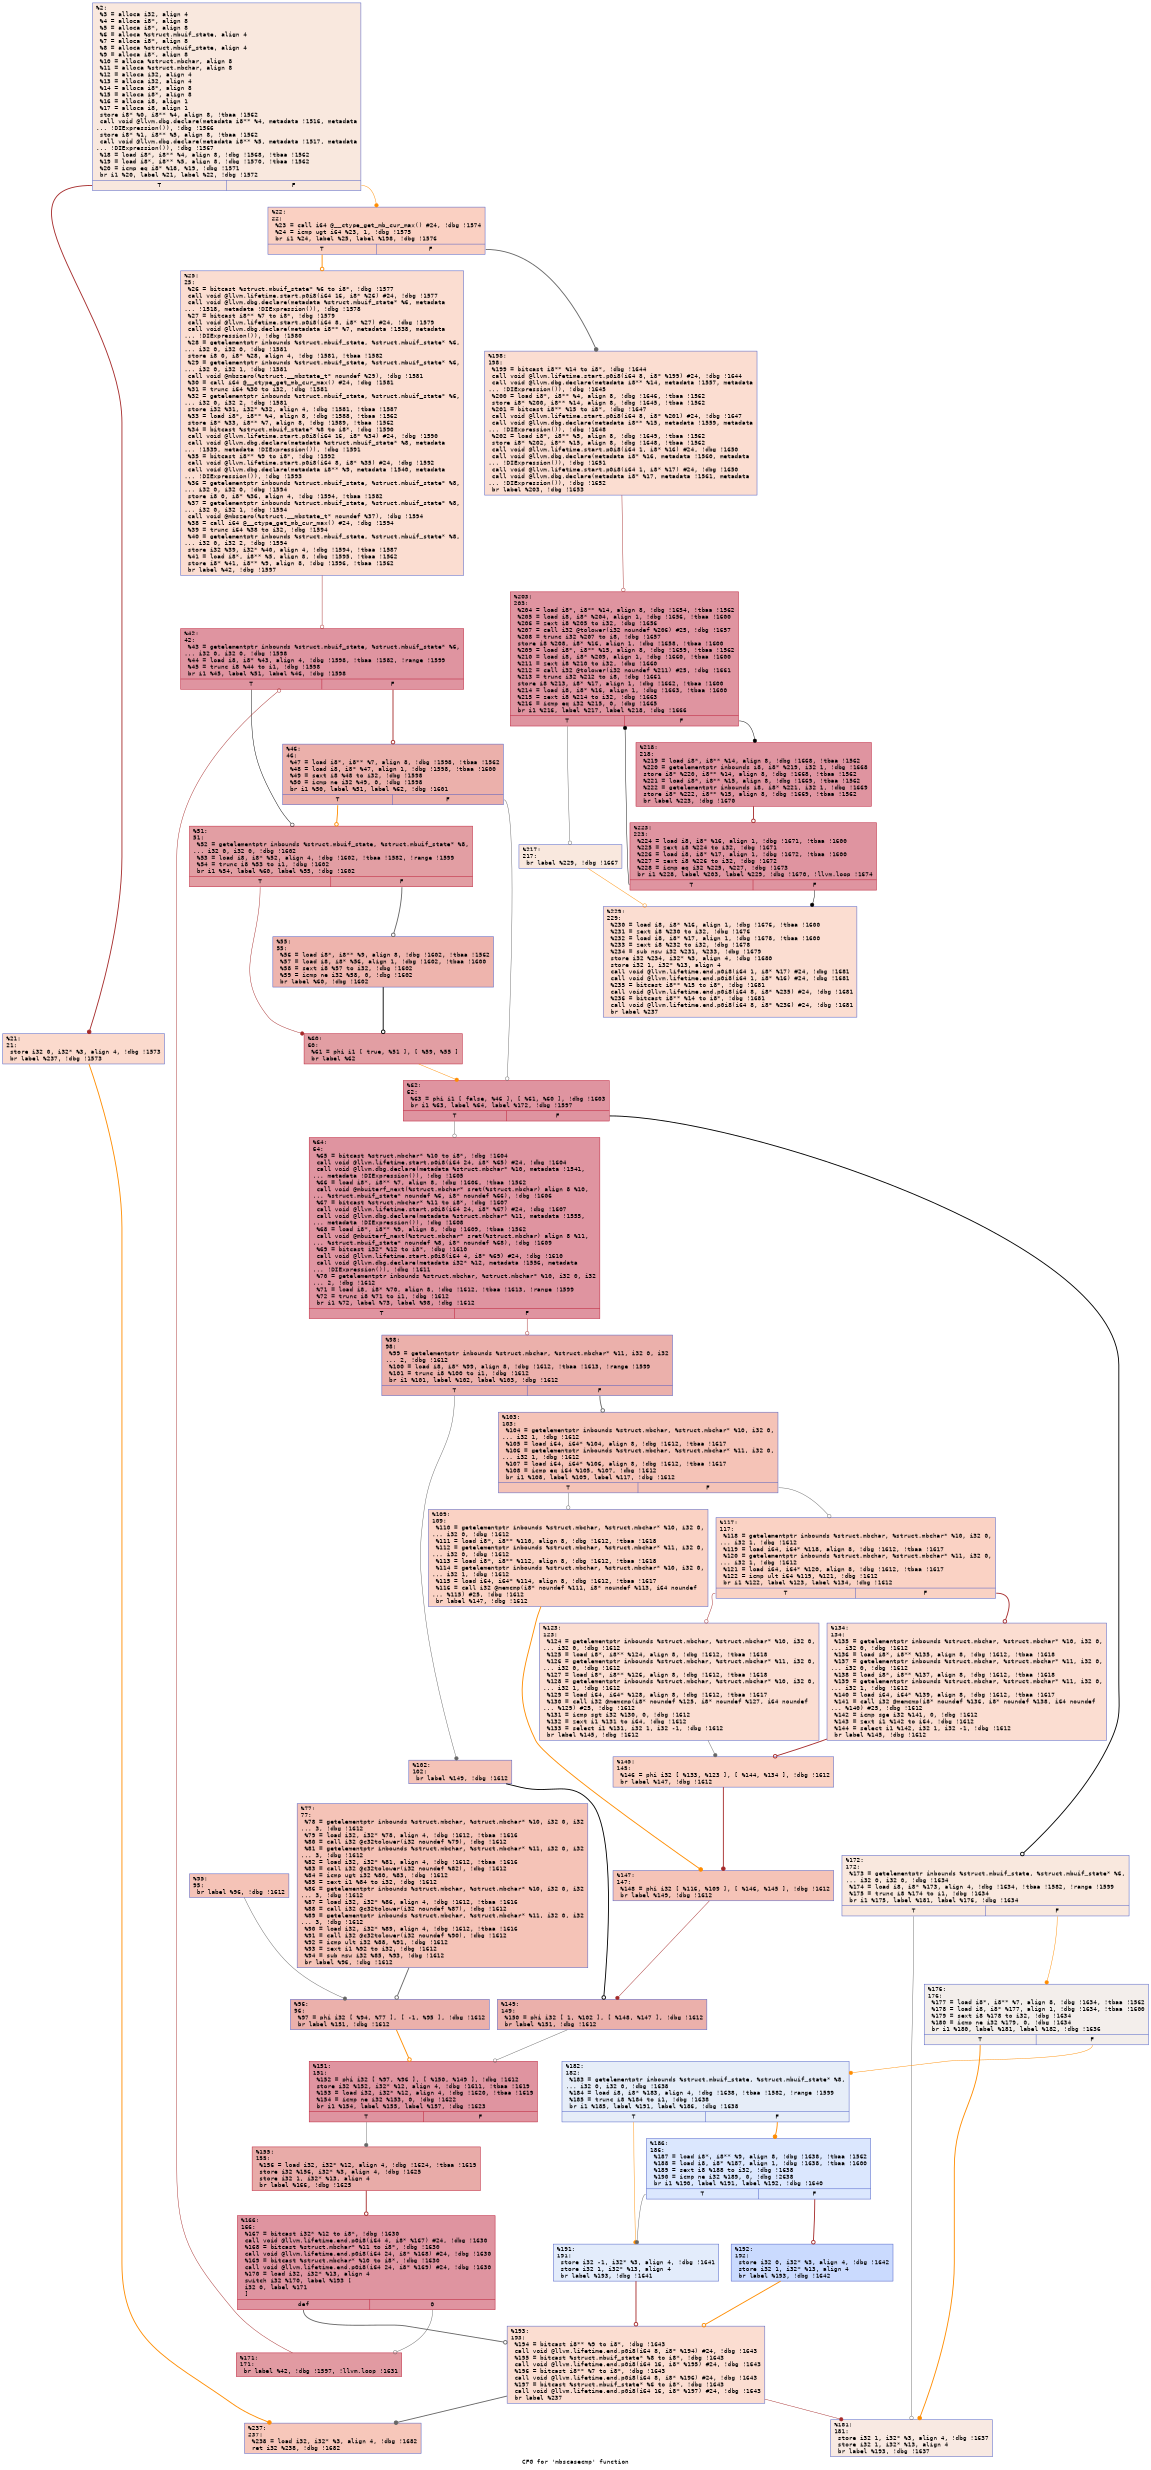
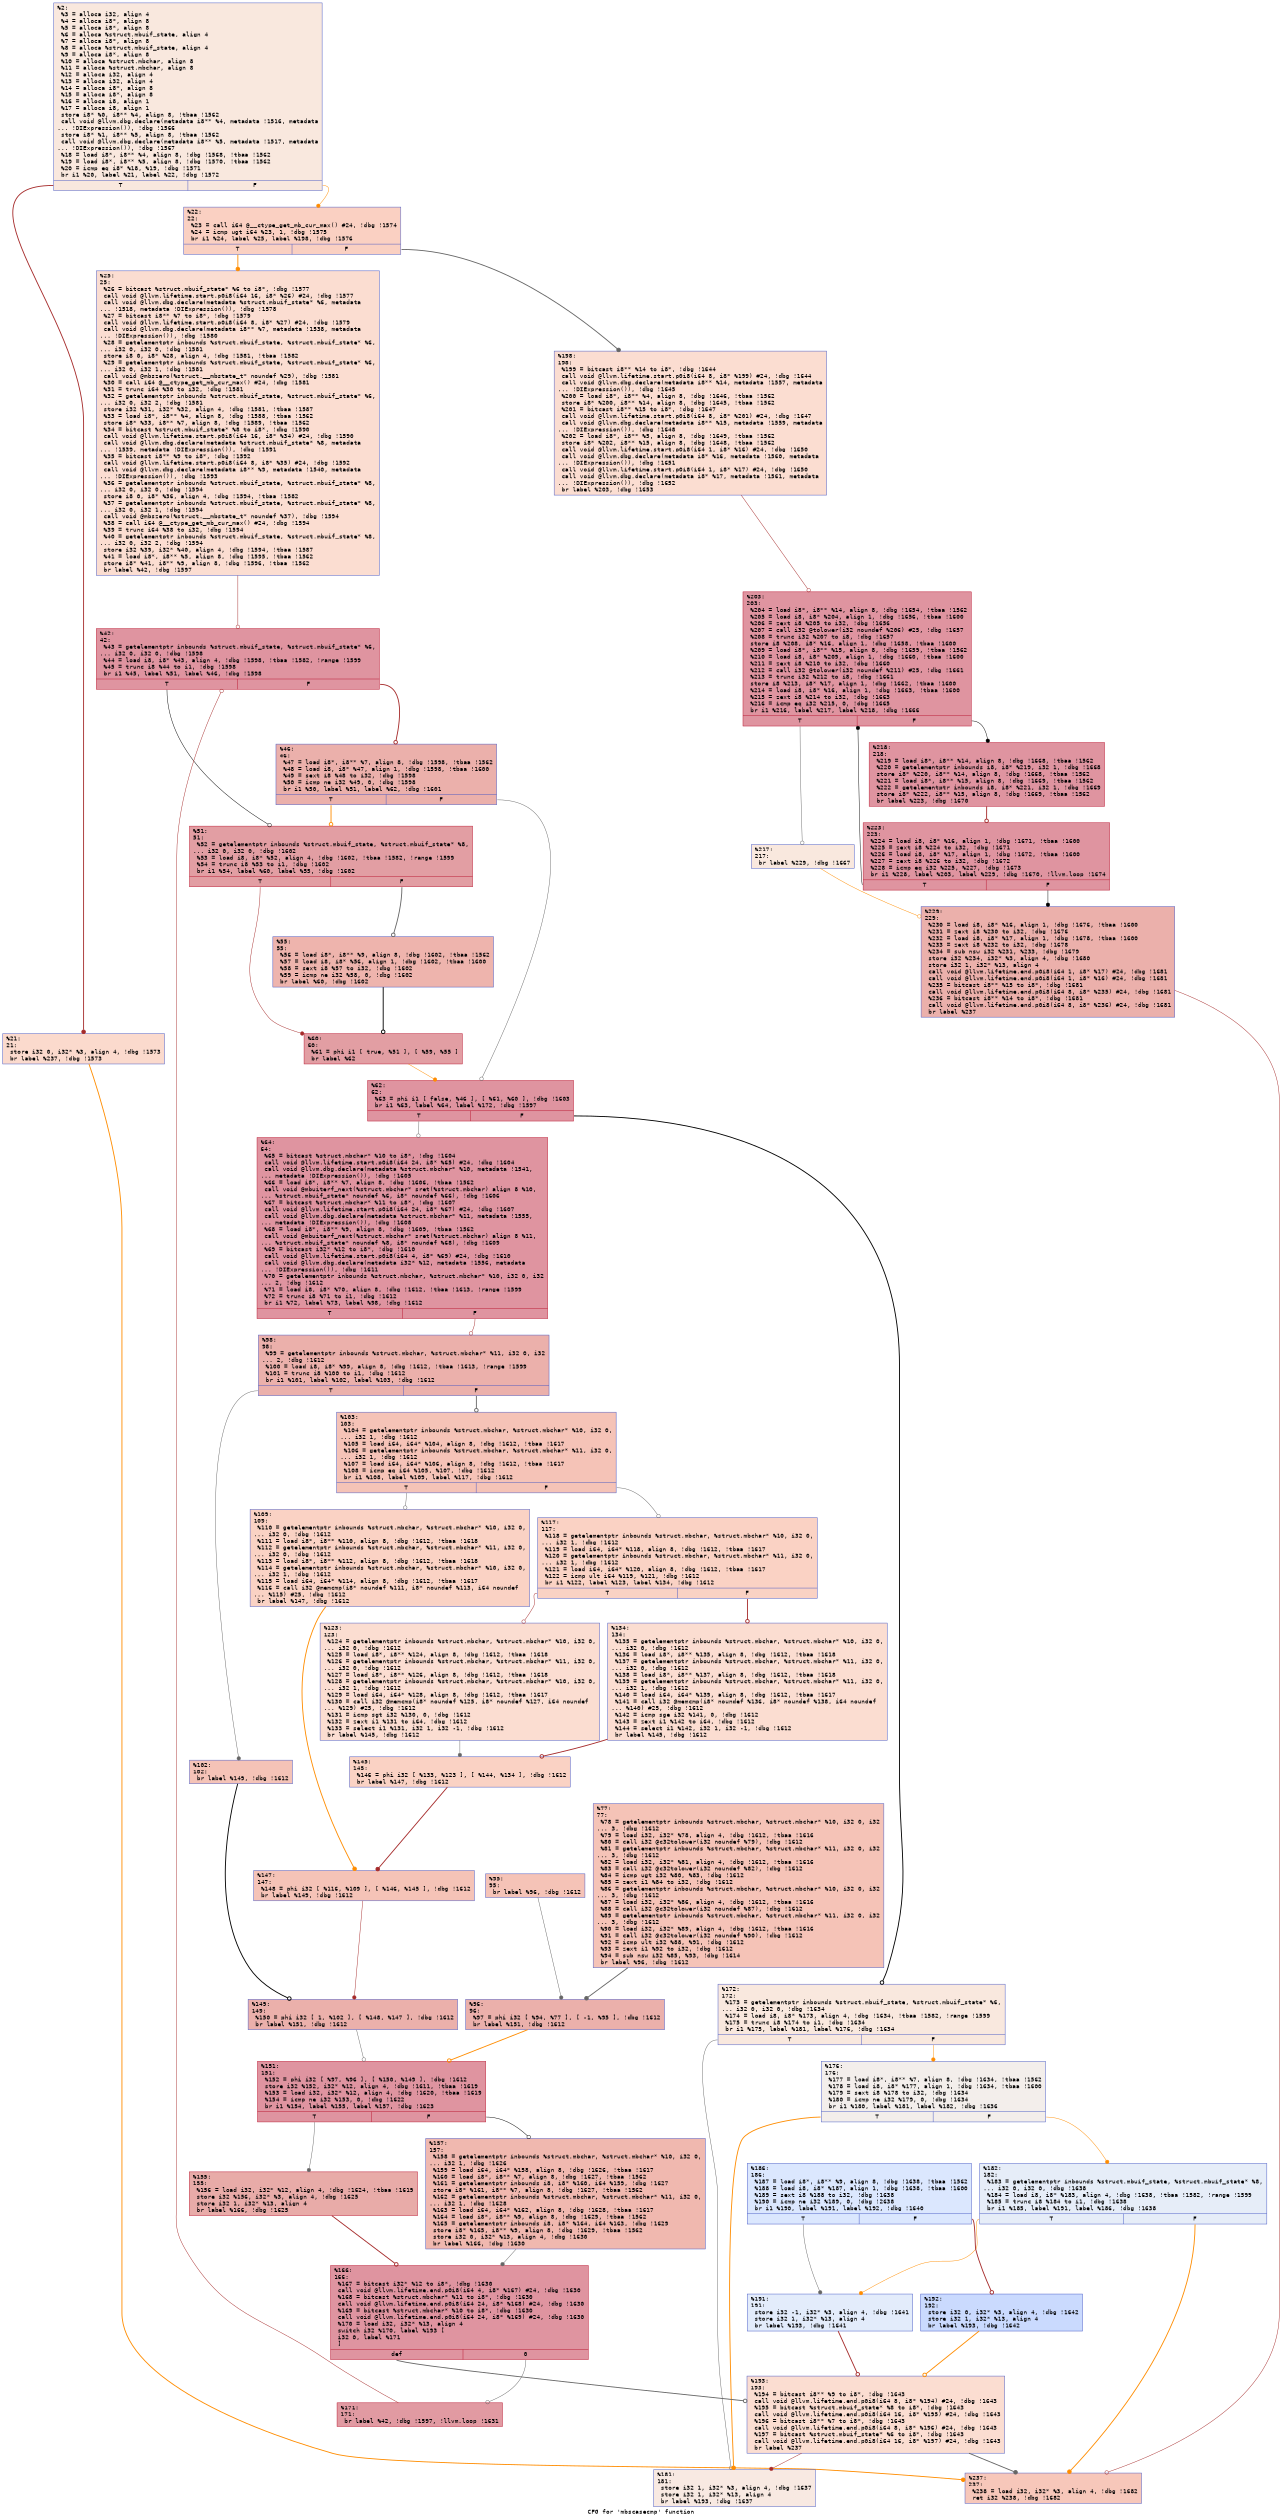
edge "%22:" -> "%25:": arrowhead odot -> dot
node "%229:": fillcolor #f7b39670 -> #d24b4070
edge "%229:" -> "%237:": added
node "%77:": text "%94 = sub nsw i32 %85, %93, !dbg !1612" -> "%94 = sub nsw i32 %85, %93, !dbg !1614"
edge "%77:" -> "%96:": arrowhead odot -> dot
edge "%182:" -> "%186:": now "%182:" -> "%237:"
node "%157:": added
